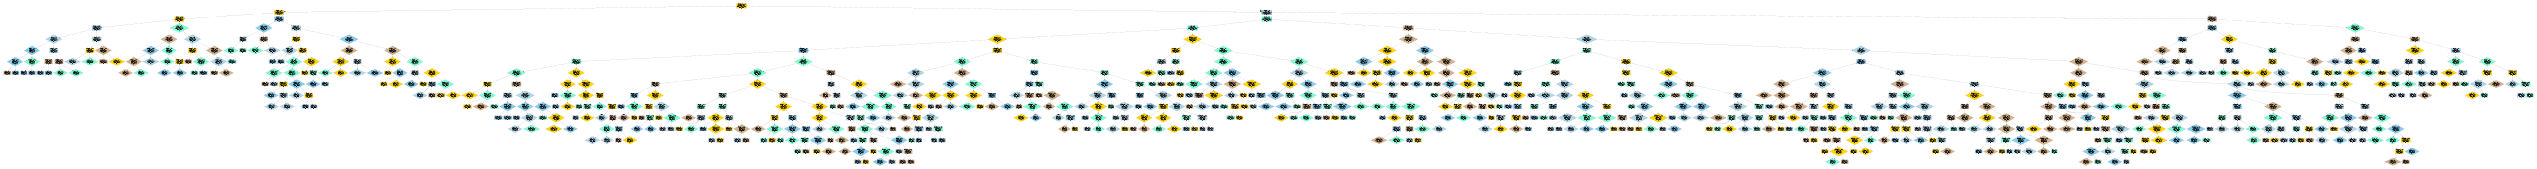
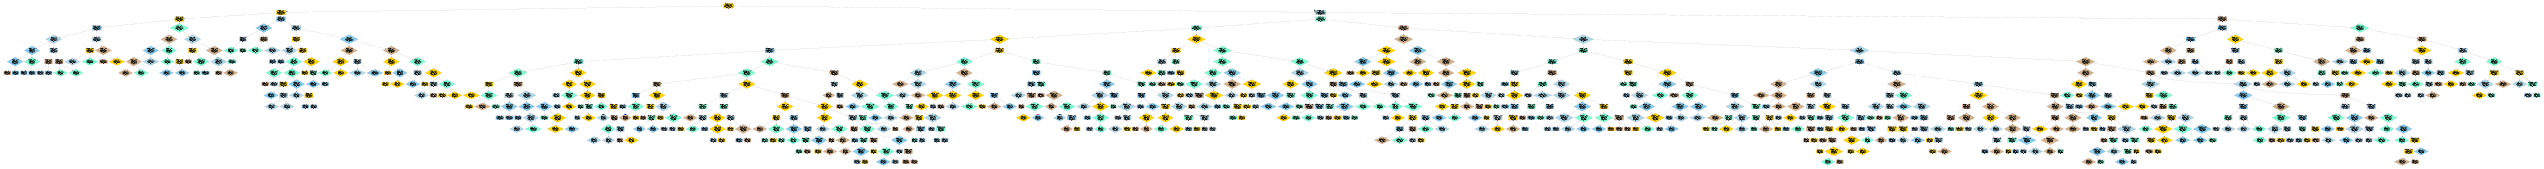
node "gini = 0.5 samples = 4 value = [2, 2] class = False": removed
node "gini = 0.5 samples = 292 value = [146, 146] class = False": fillcolor aquamarine -> gold
node "gini = 0.5 samples = 1084 value = [542, 542] class = False": added
